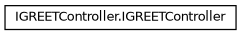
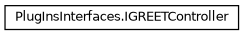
node "IGREETController.IGREETController": label "IGREETController.IGREETController" -> "PlugInsInterfaces.IGREETController"
